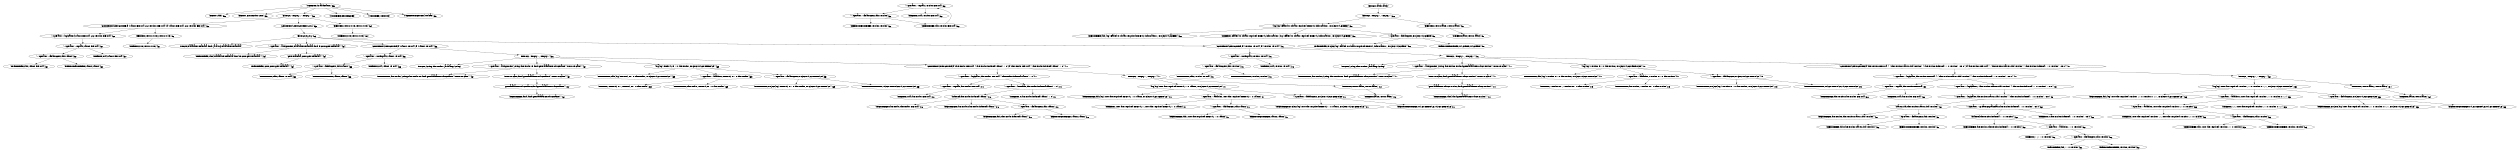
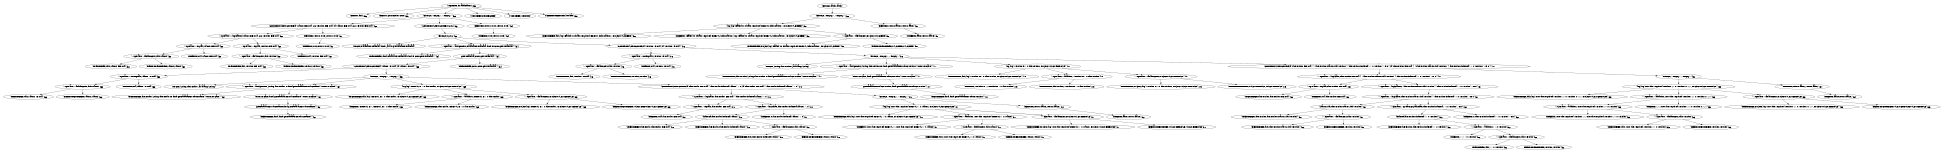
edge "(IDENTIFIER,this,version == null)" -> "(<operator>.equals,version == null)": now "(<operator>.logicalAnd,rdbms == null && version == null)" -> "(<operator>.equals,version == null)"
edge "(BLOCK,try,try)" -> "(CONTROL_STRUCTURE,if (rdbms != null),if (rdbms != null))": now "(getMetaData,conn.getMetaData())" -> "(CONTROL_STRUCTURE,if (rdbms != null),if (rdbms != null))"
